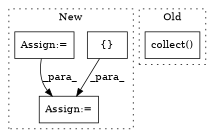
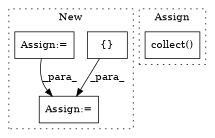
cluster "Old": label "Old" -> "Assign"
